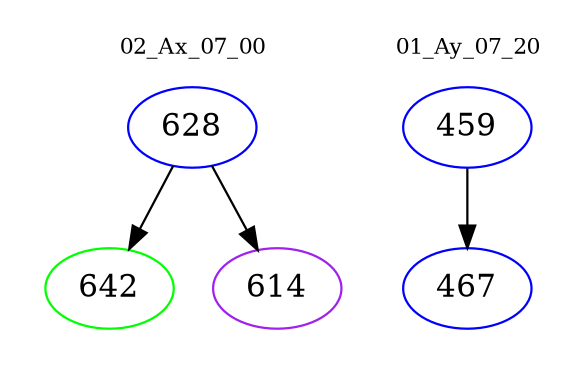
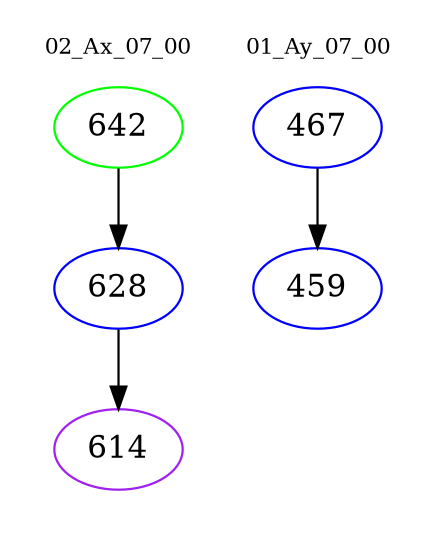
cluster "01_Ay_07_20": label "01_Ay_07_20" -> "01_Ay_07_00"
edge "628" -> "642": reversed
edge "459" -> "467": reversed
